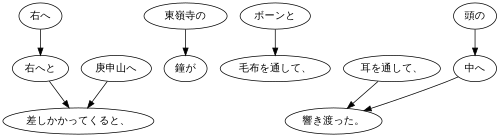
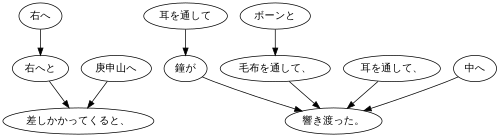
node "東嶺寺の": label "東嶺寺の" -> "耳を通して"
node "頭の": removed
edge "毛布を通して、" -> "響き渡った。": added
edge "鐘が" -> "響き渡った。": added
